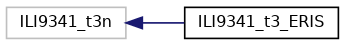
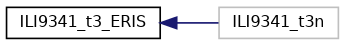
edge "ILI9341_t3_ERIS" -> "ILI9341_t3n": reversed
